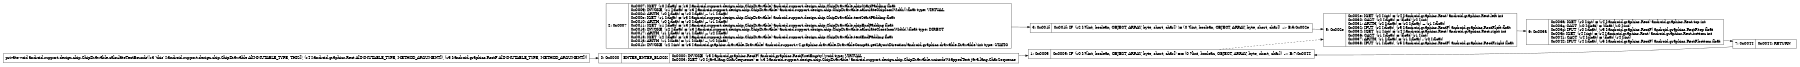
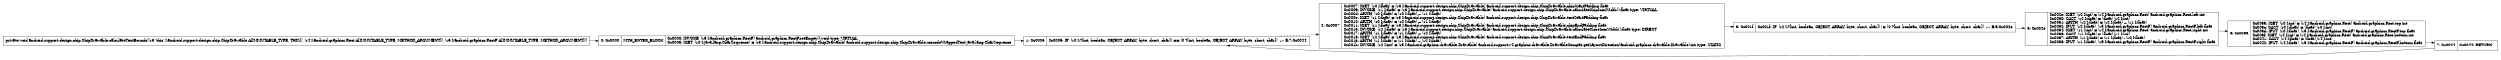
edge "1: 0x0005" -> "5: 0x002e": now "1: 0x0005" -> "2: 0x0007"
node "0: 0x0000": text "ENTER_ENTER_BLOCK" -> "MTH_ENTER_BLOCK"
